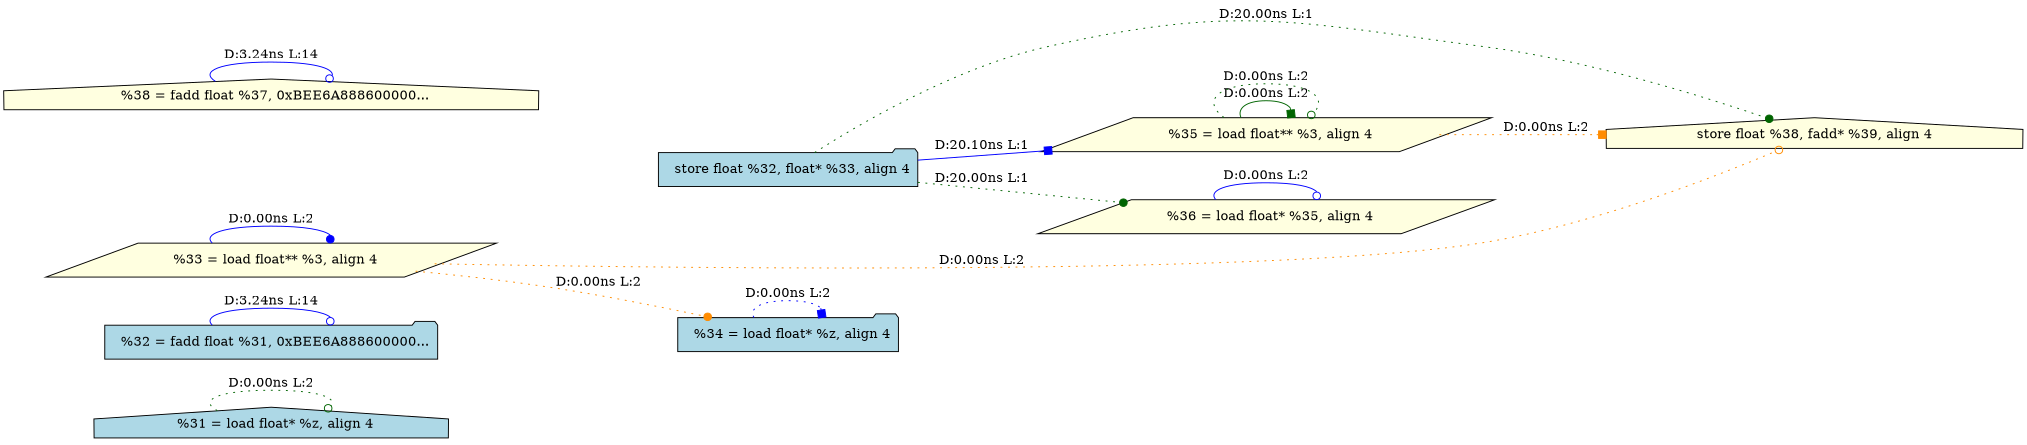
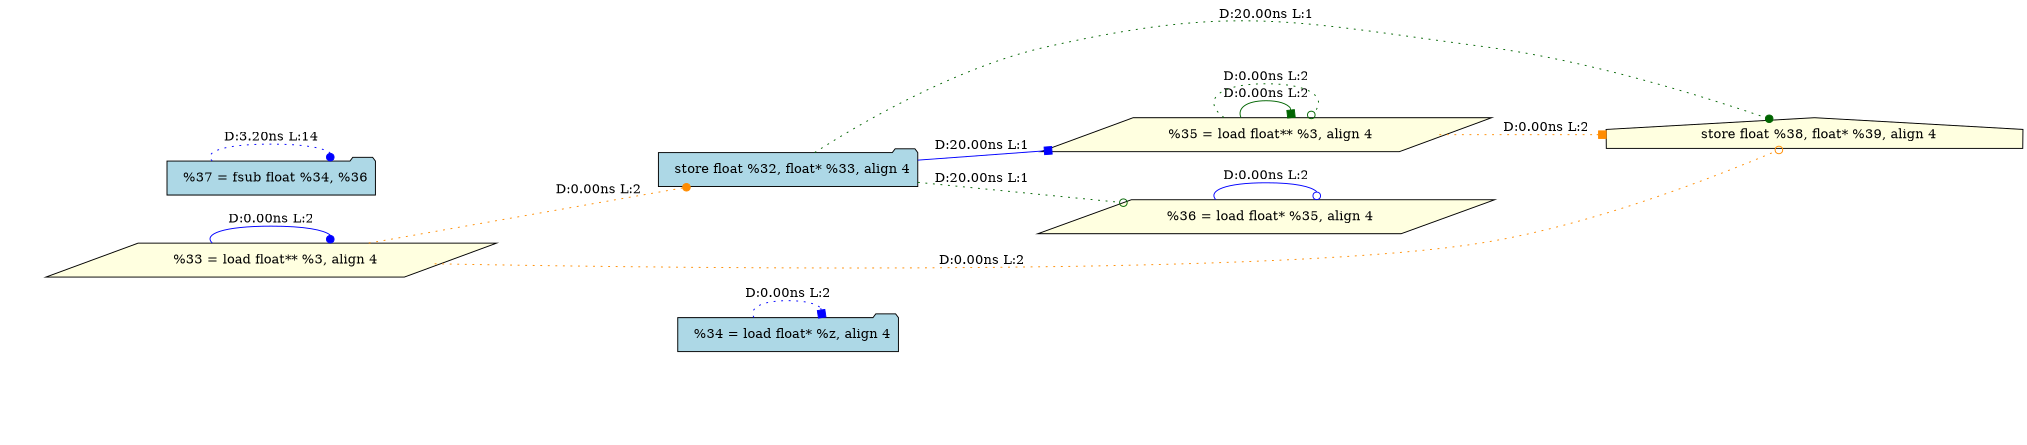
node "%38 = fadd float %37, 0xBEE6A888600000...": removed
node "store float %38, fadd* %39, align 4": label "store float %38, fadd* %39, align 4" -> "store float %38, float* %39, align 4"
edge "store float %32, float* %33, align 4" -> "%35 = load float** %3, align 4": label "D:20.10ns L:1" -> "D:20.00ns L:1"
node "%37 = fsub float %34, %36": added
edge "store float %32, float* %33, align 4" -> "%36 = load float* %35, align 4": arrowhead dot -> odot
edge "%33 = load float** %3, align 4" -> "%34 = load float* %z, align 4": now "%33 = load float** %3, align 4" -> "store float %32, float* %33, align 4"
node "%32 = fadd float %31, 0xBEE6A888600000...": removed
node "%31 = load float* %z, align 4": removed
